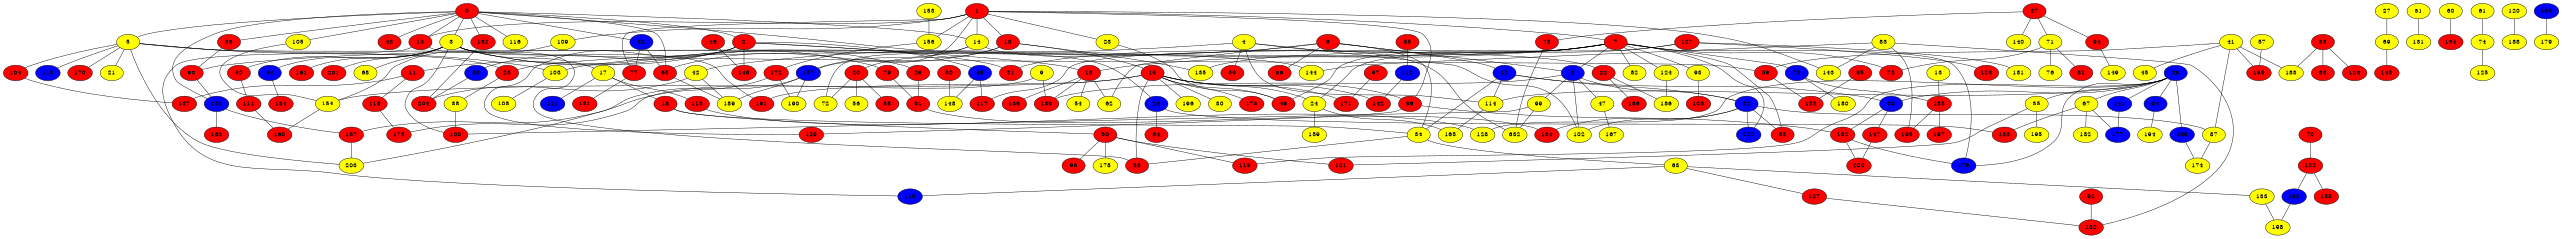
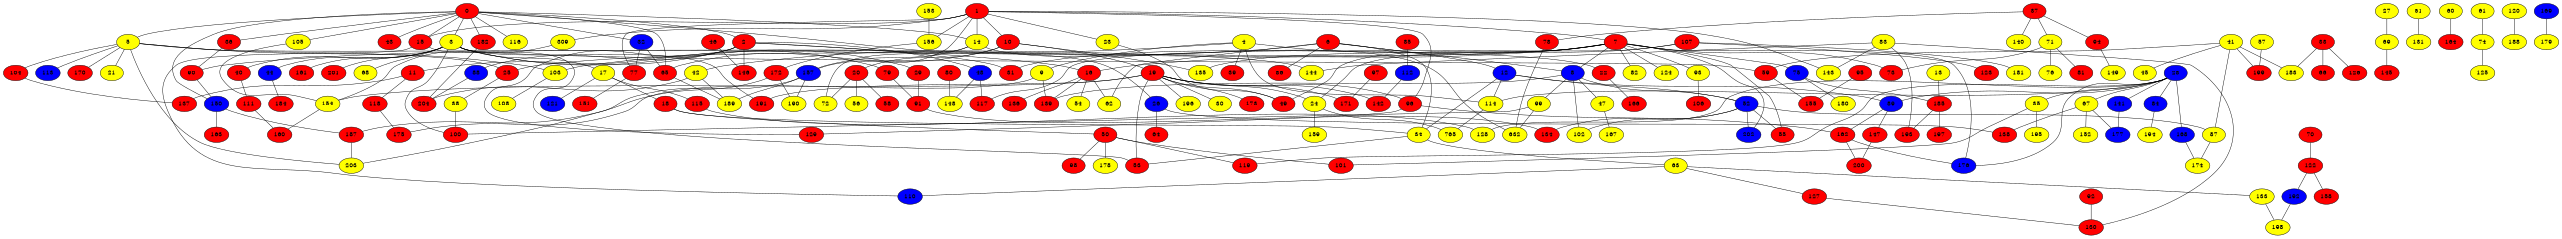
node "109": label "109" -> "309"
edge "4" -- "102": now "4" -- "9"
node "186": removed
node "165": label "165" -> "765"
